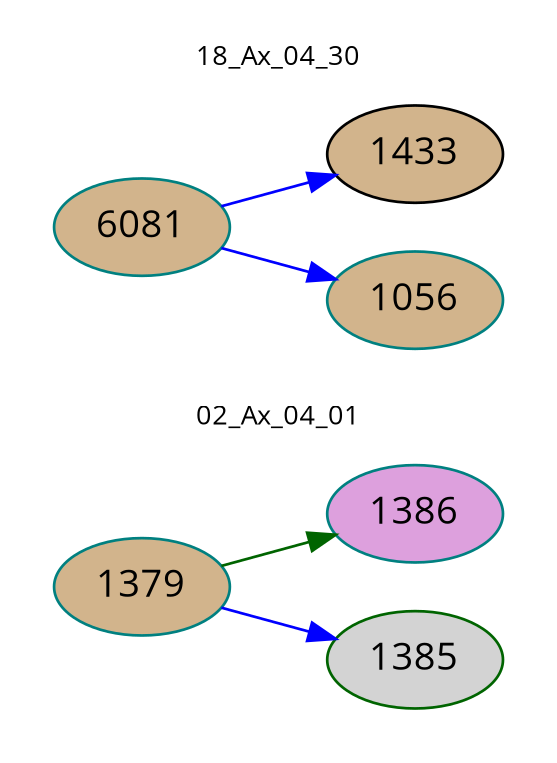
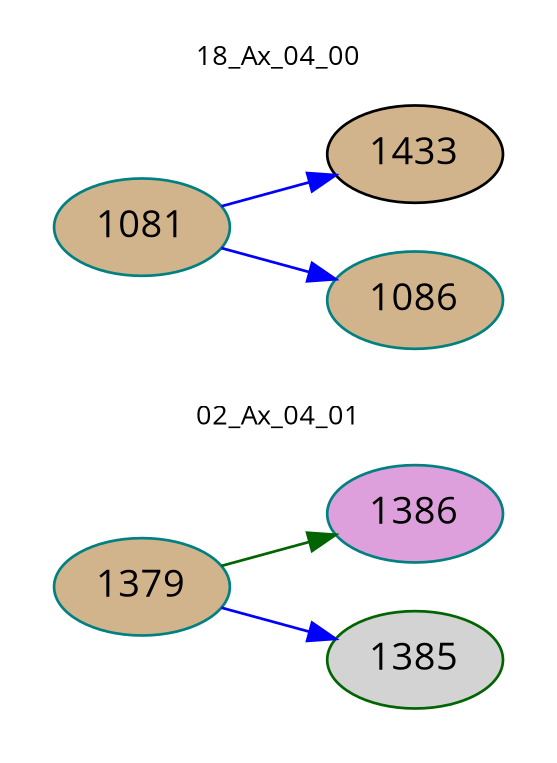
cluster "18_Ax_04_30": label "18_Ax_04_30" -> "18_Ax_04_00"
node "6081": label "6081" -> "1081"
node "1056": label "1056" -> "1086"
